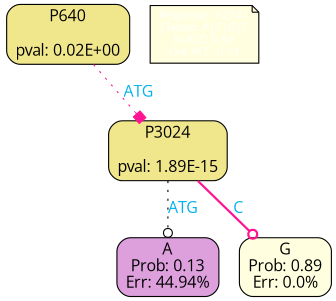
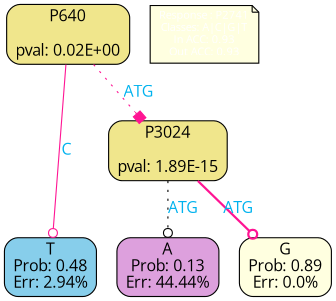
edge "P3024 pval: 1.89E-15" -> "G Prob: 0.89 Err: 0.0%": label "C" -> "ATG"
node "T Prob: 0.48 Err: 2.94%": added
node "A Prob: 0.13 Err: 44.94%": label "A Prob: 0.13 Err: 44.94%" -> "A Prob: 0.13 Err: 44.44%"
